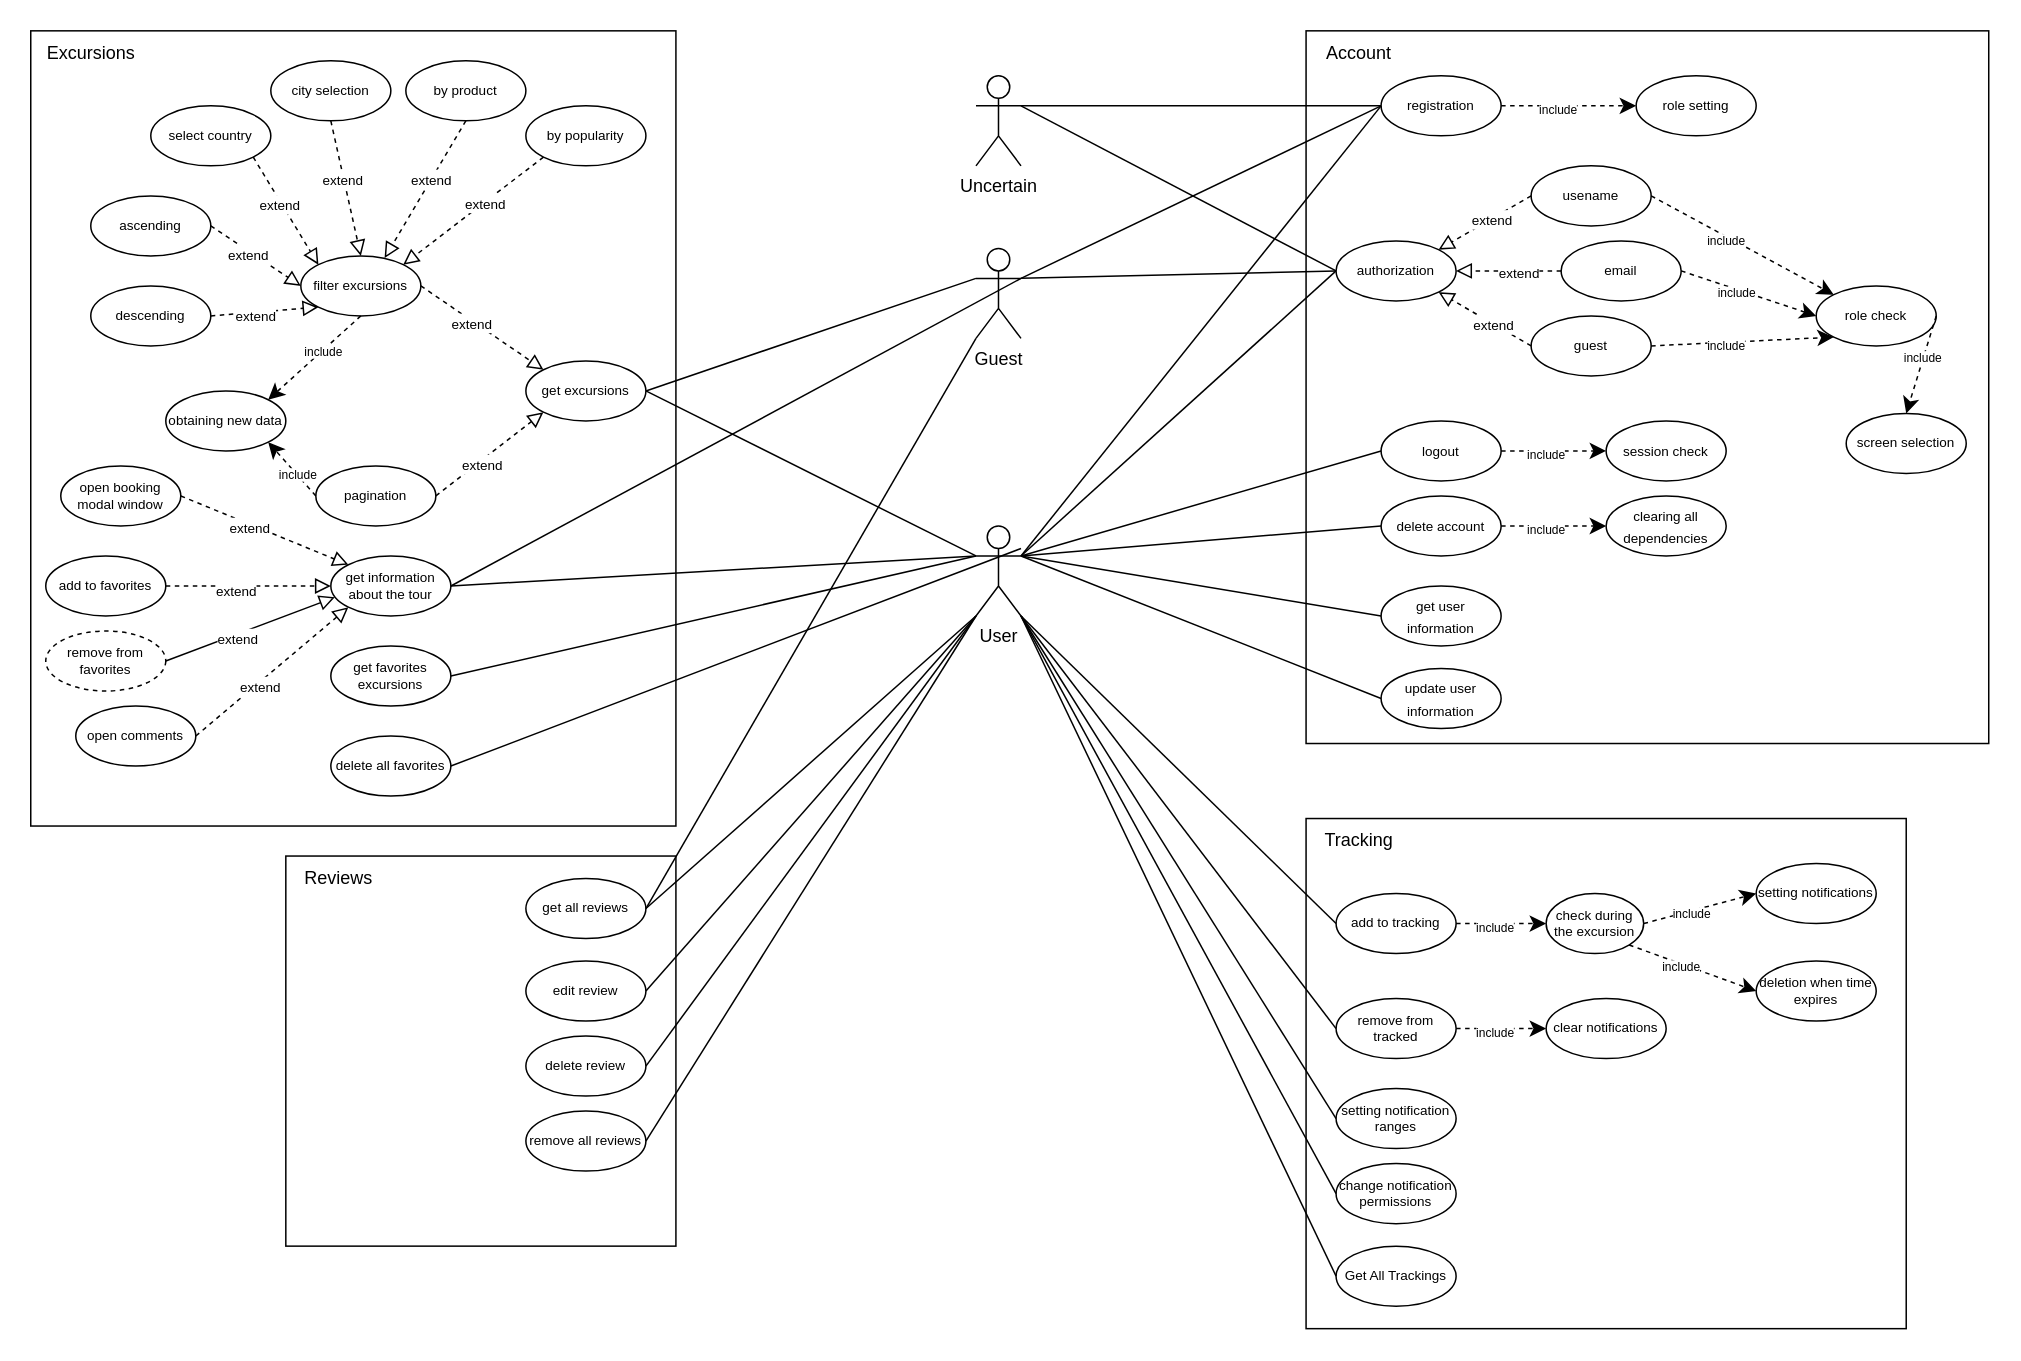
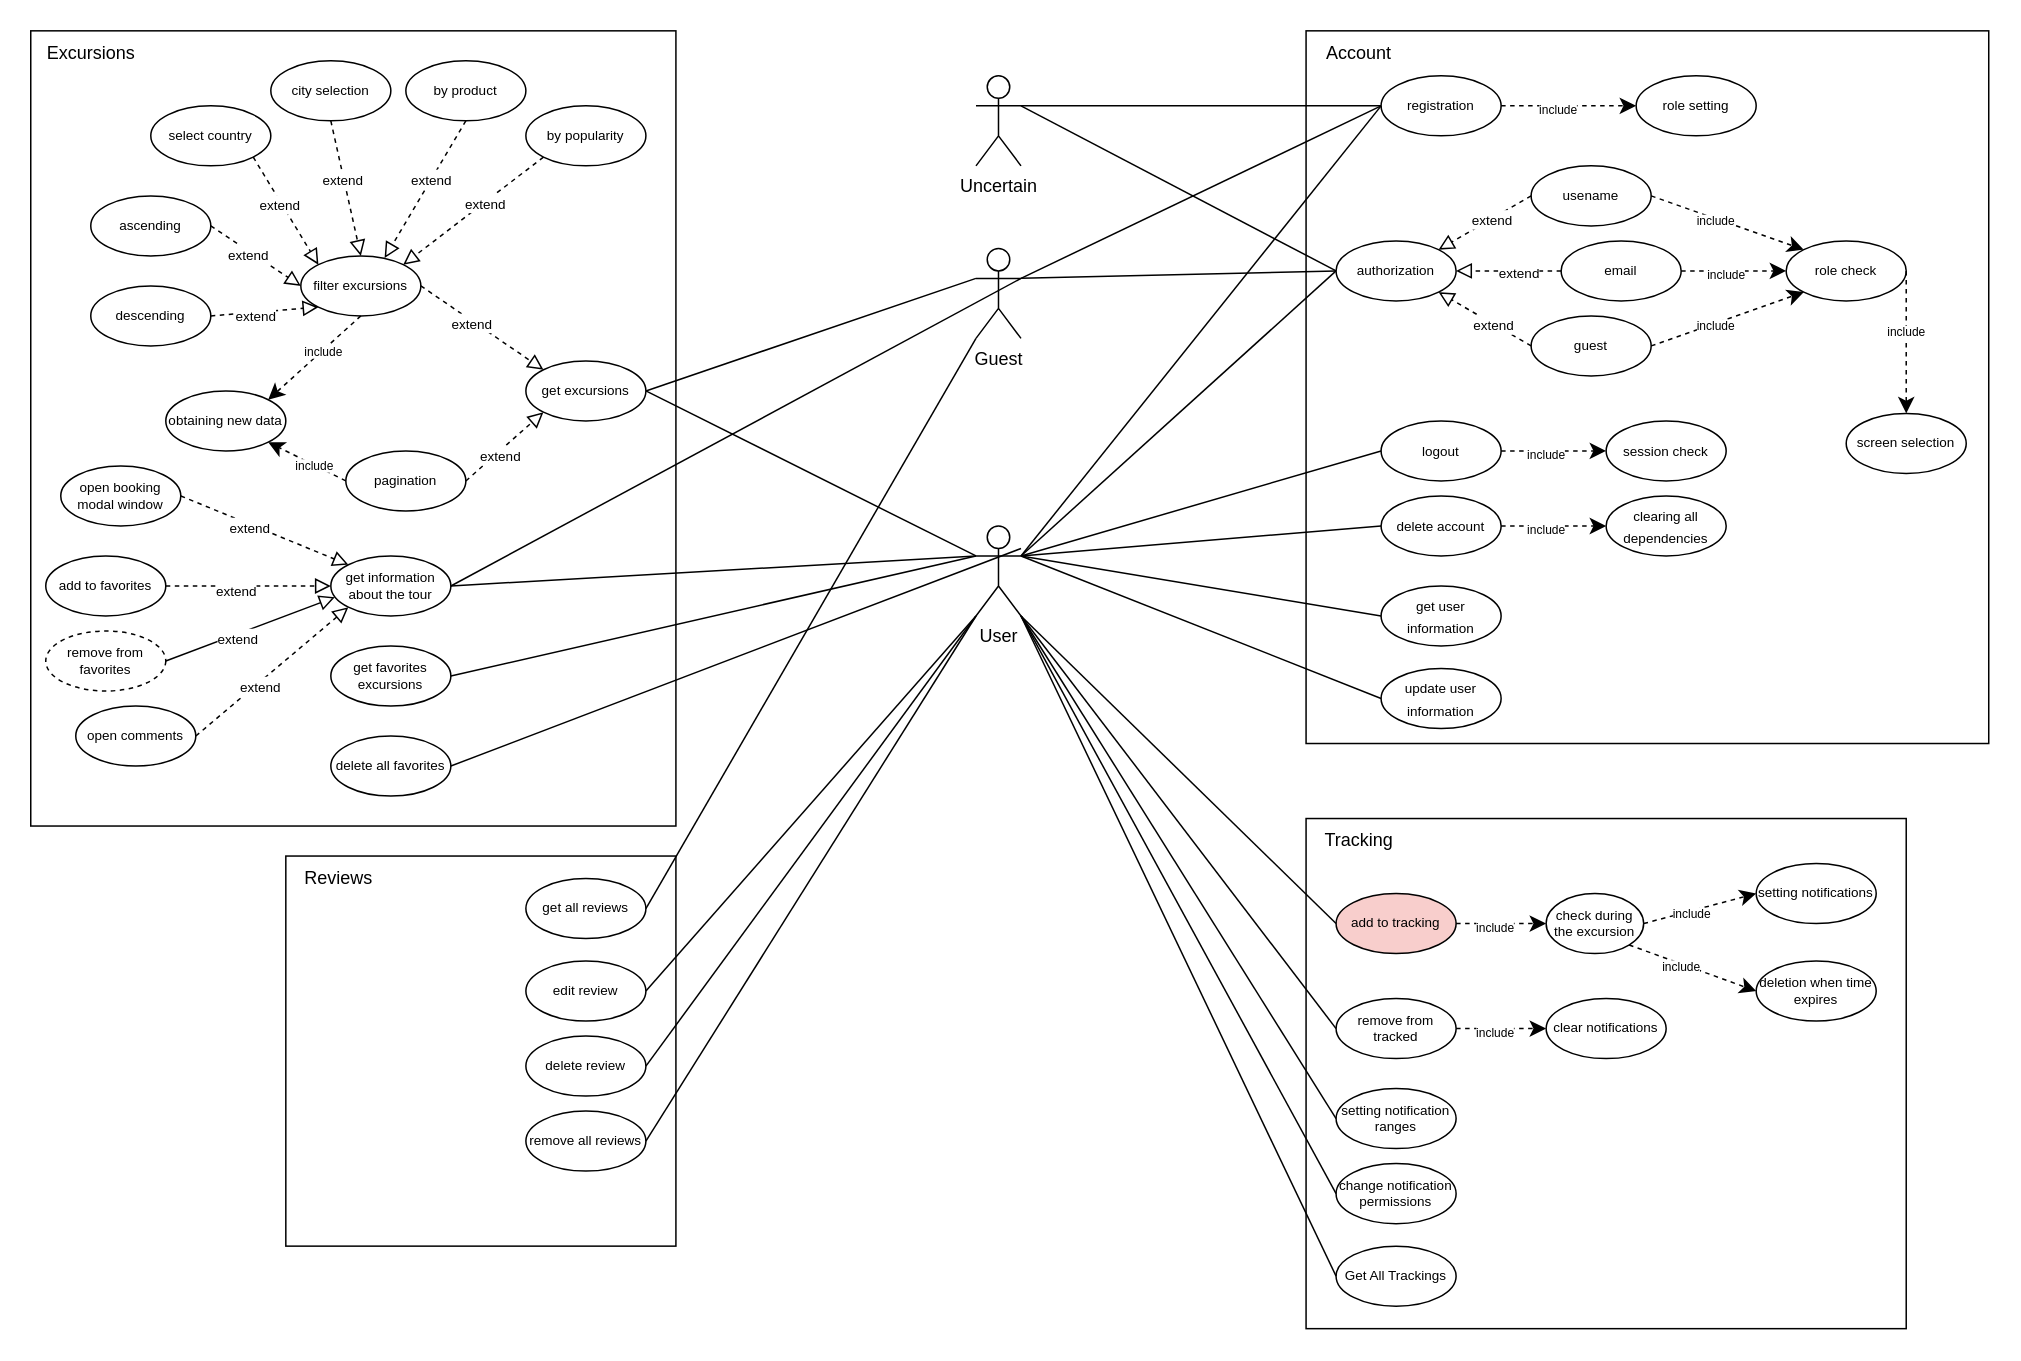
node "role check": moved (1876, 316) -> (1846, 271)
node "pagination": moved (376, 496) -> (406, 481)
edge "User" -- "get all reviews": removed
node "add to tracking": fillcolor #ffffff -> #f8cecc
